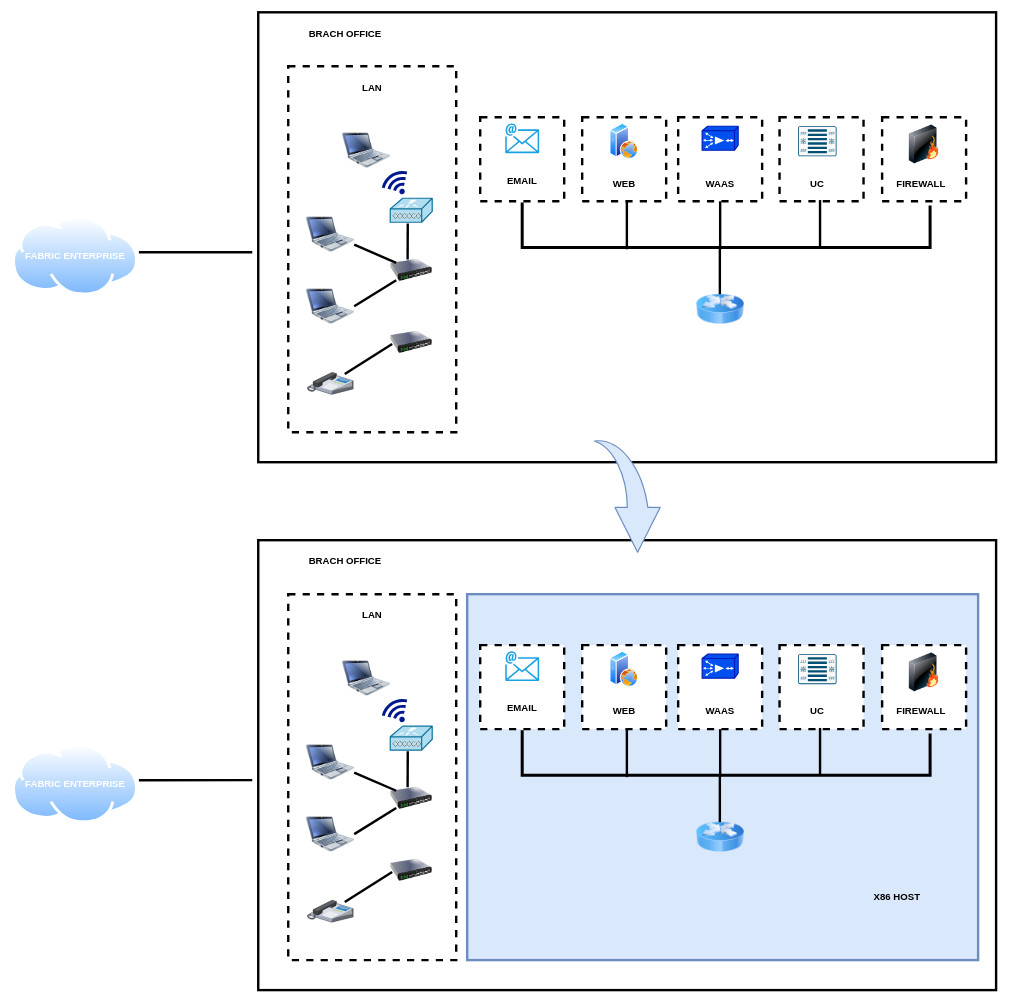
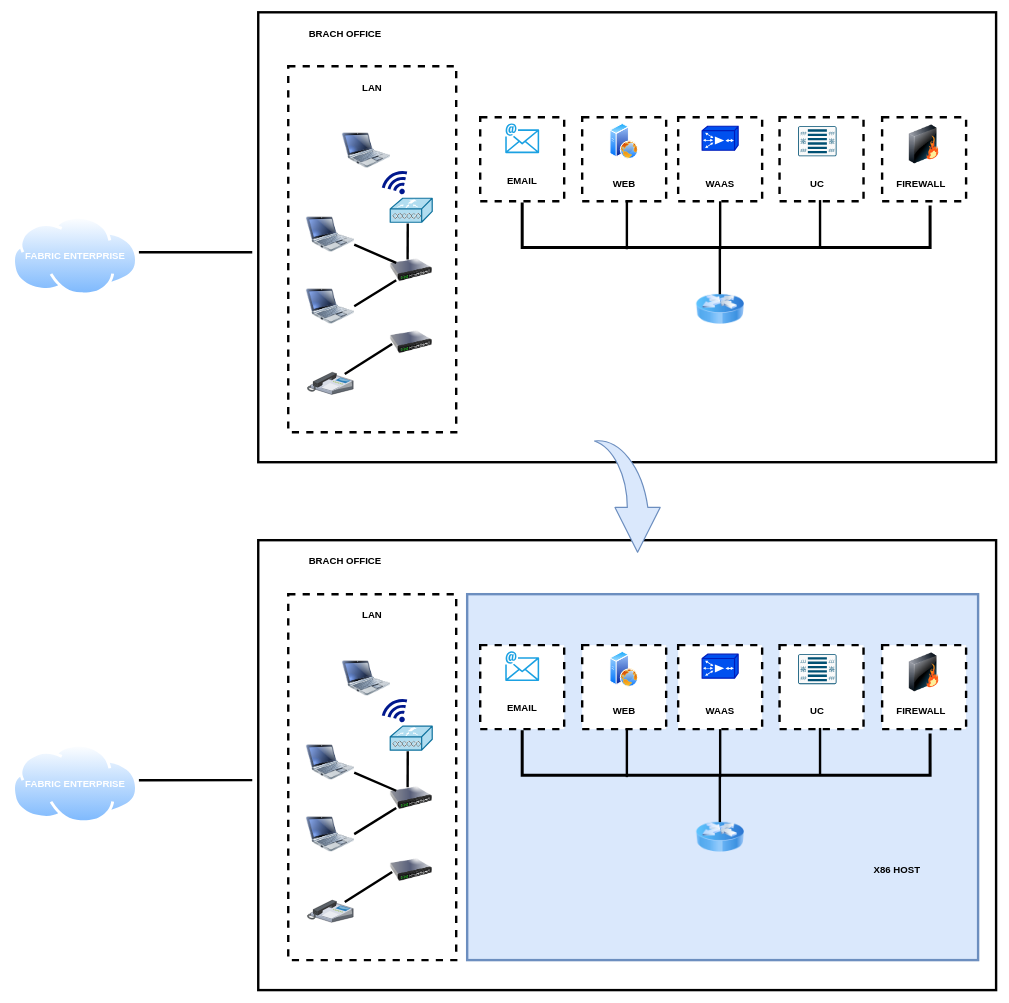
node "X86 HOST": moved (897, 897) -> (897, 870)
